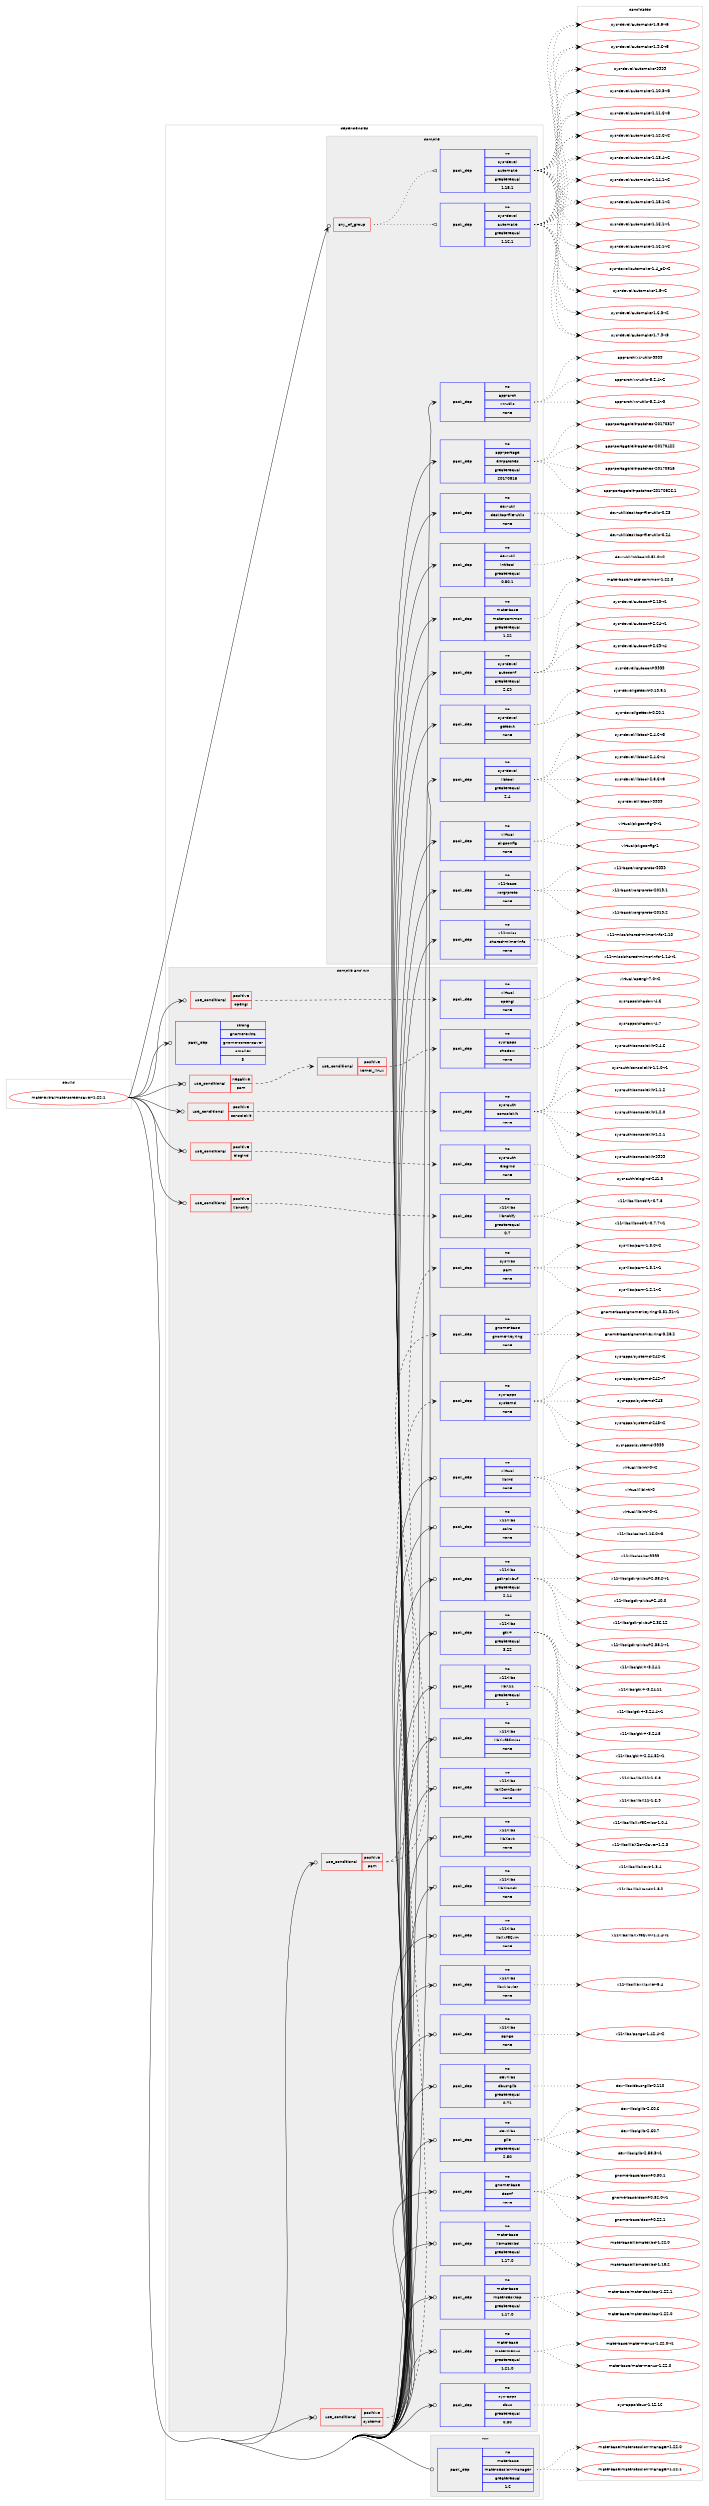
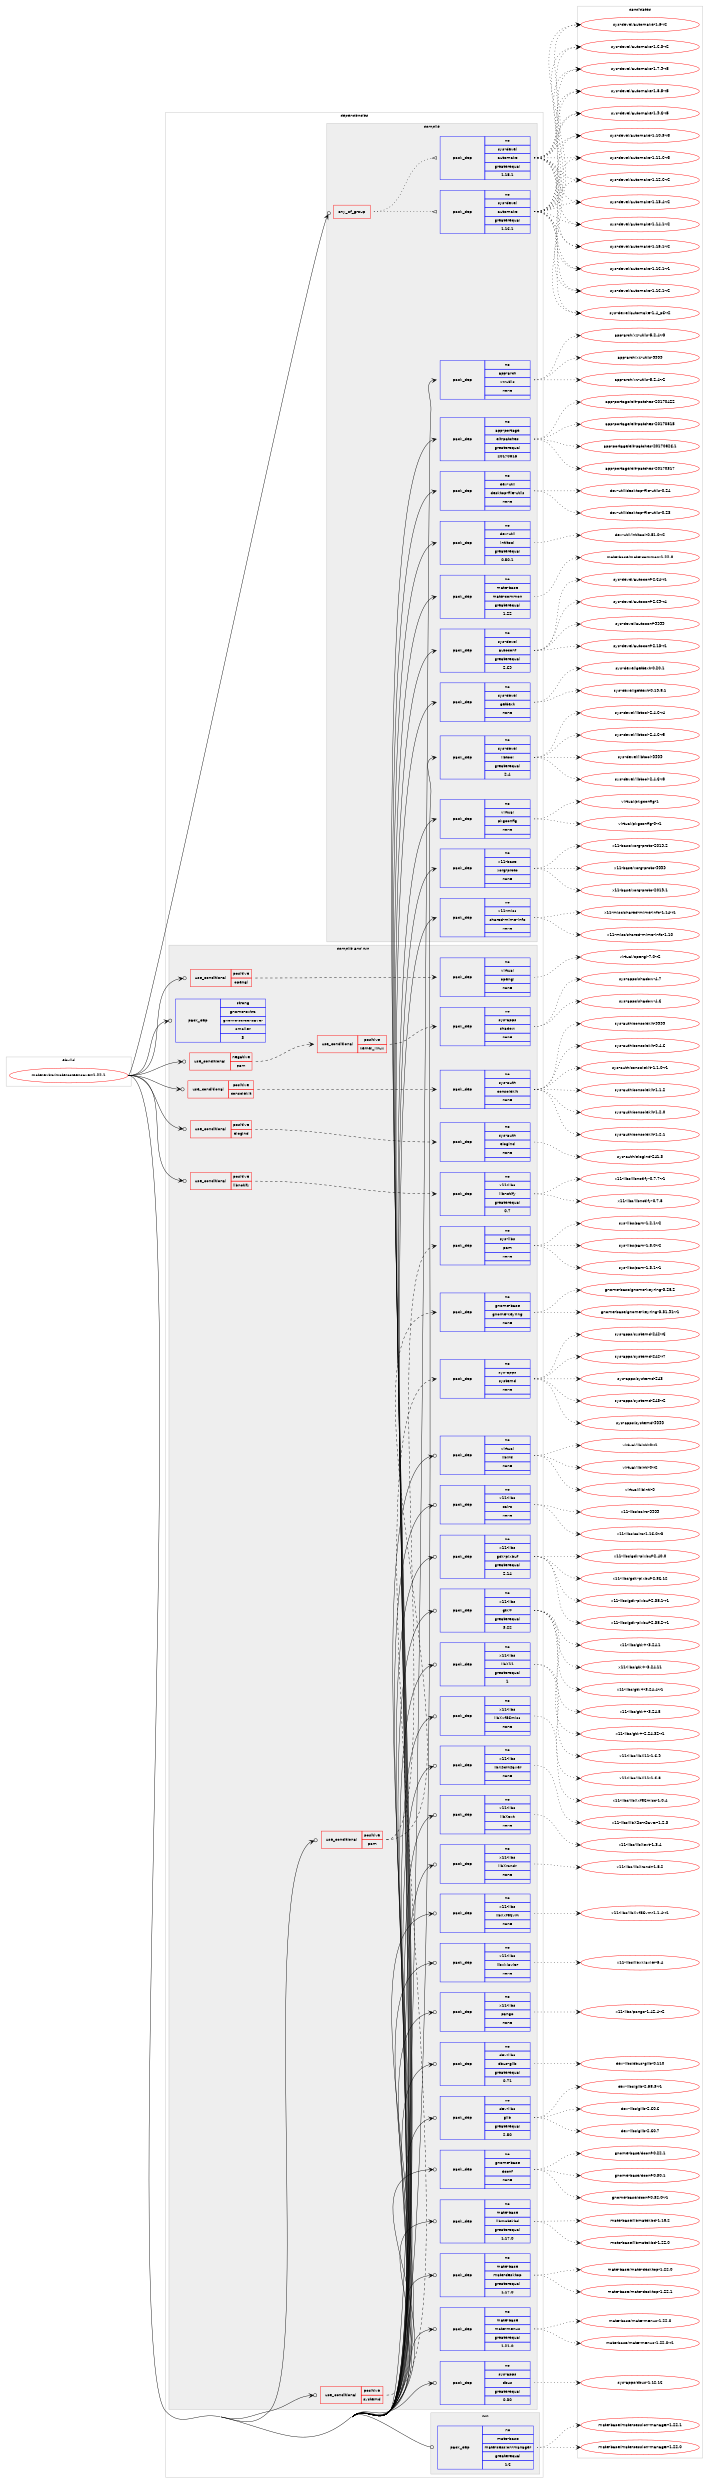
node "sys-devel/automake-9999": removed
node "sys-devel/libtool-2.8.6-r5": label "sys-devel/libtool-2.8.6-r5" -> "sys-devel/libtool-2.4.6-r5"
